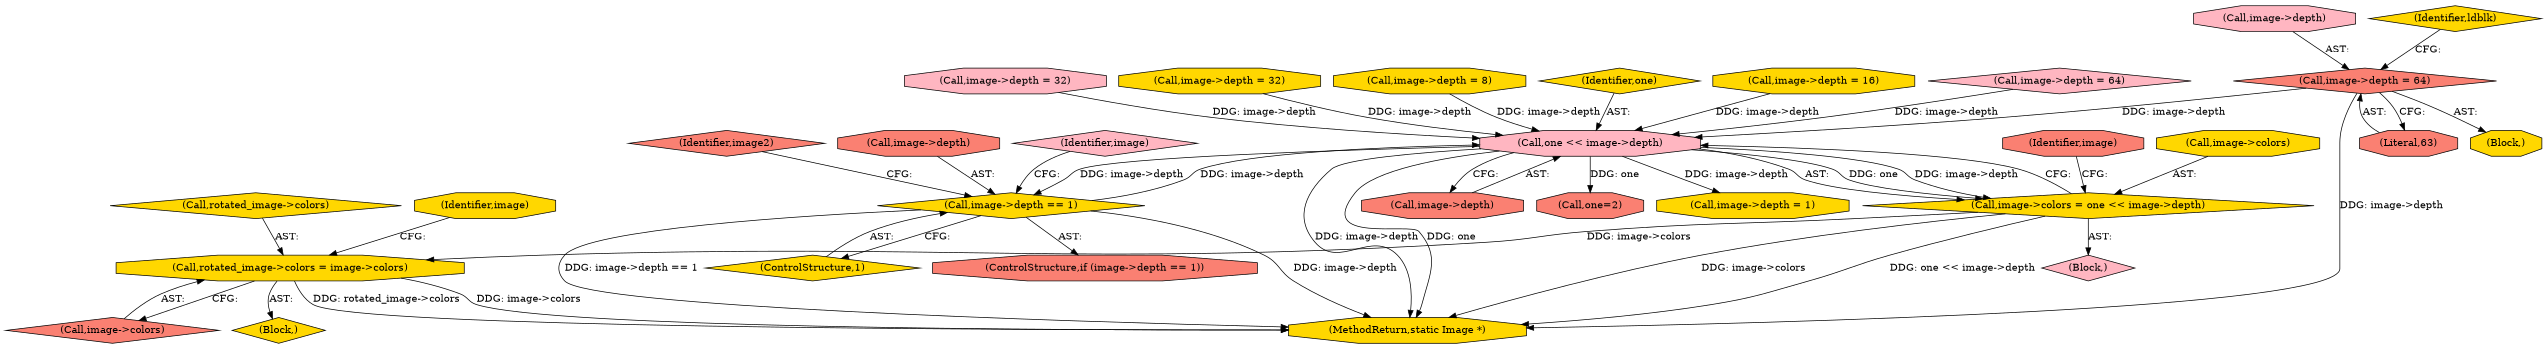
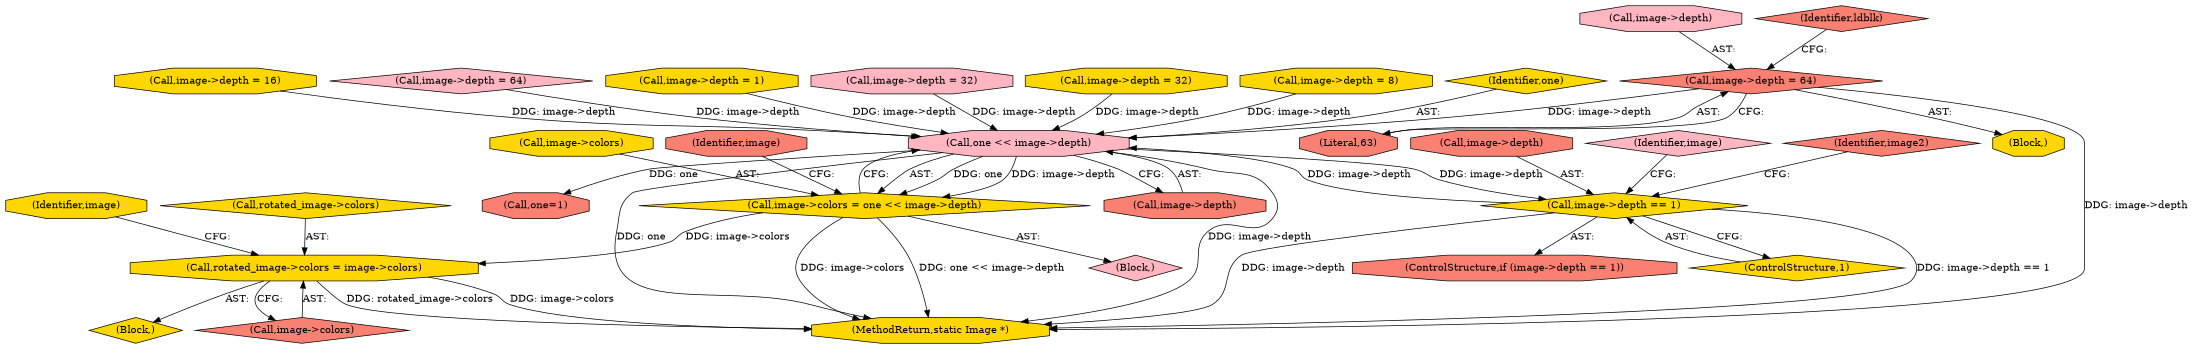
node "(Identifier,ldblk)": fillcolor gold -> salmon
edge "(Call,one << image->depth)" -> "(Call,image->depth = 1)": reversed
node "(Call,one=2)": label "(Call,one=2)" -> "(Call,one=1)"
